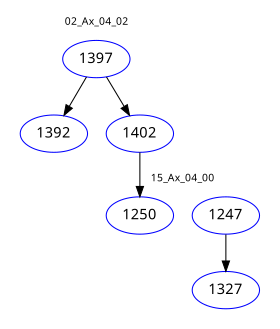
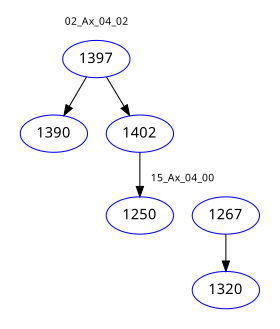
node "1392": label "1392" -> "1390"
node "1247": label "1247" -> "1267"
node "1327": label "1327" -> "1320"
